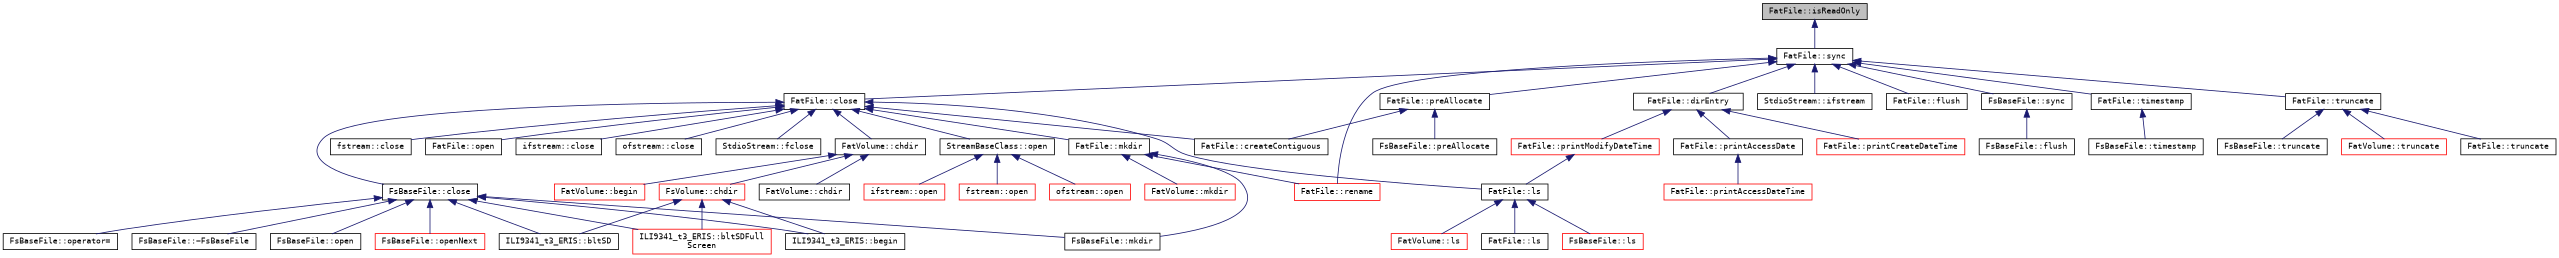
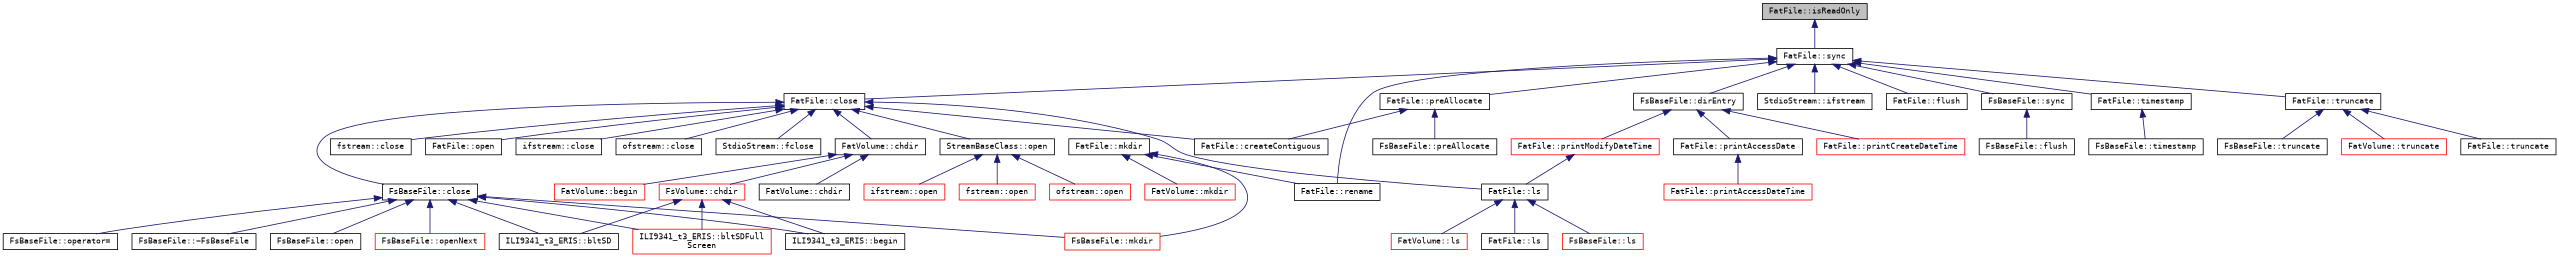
node "FatFile::dirEntry": label "FatFile::dirEntry" -> "FsBaseFile::dirEntry"
edge "FatFile::mkdir" -> "FatFile::close": removed
node "FatFile::rename": color red -> black
node "FsBaseFile::mkdir": color black -> red
